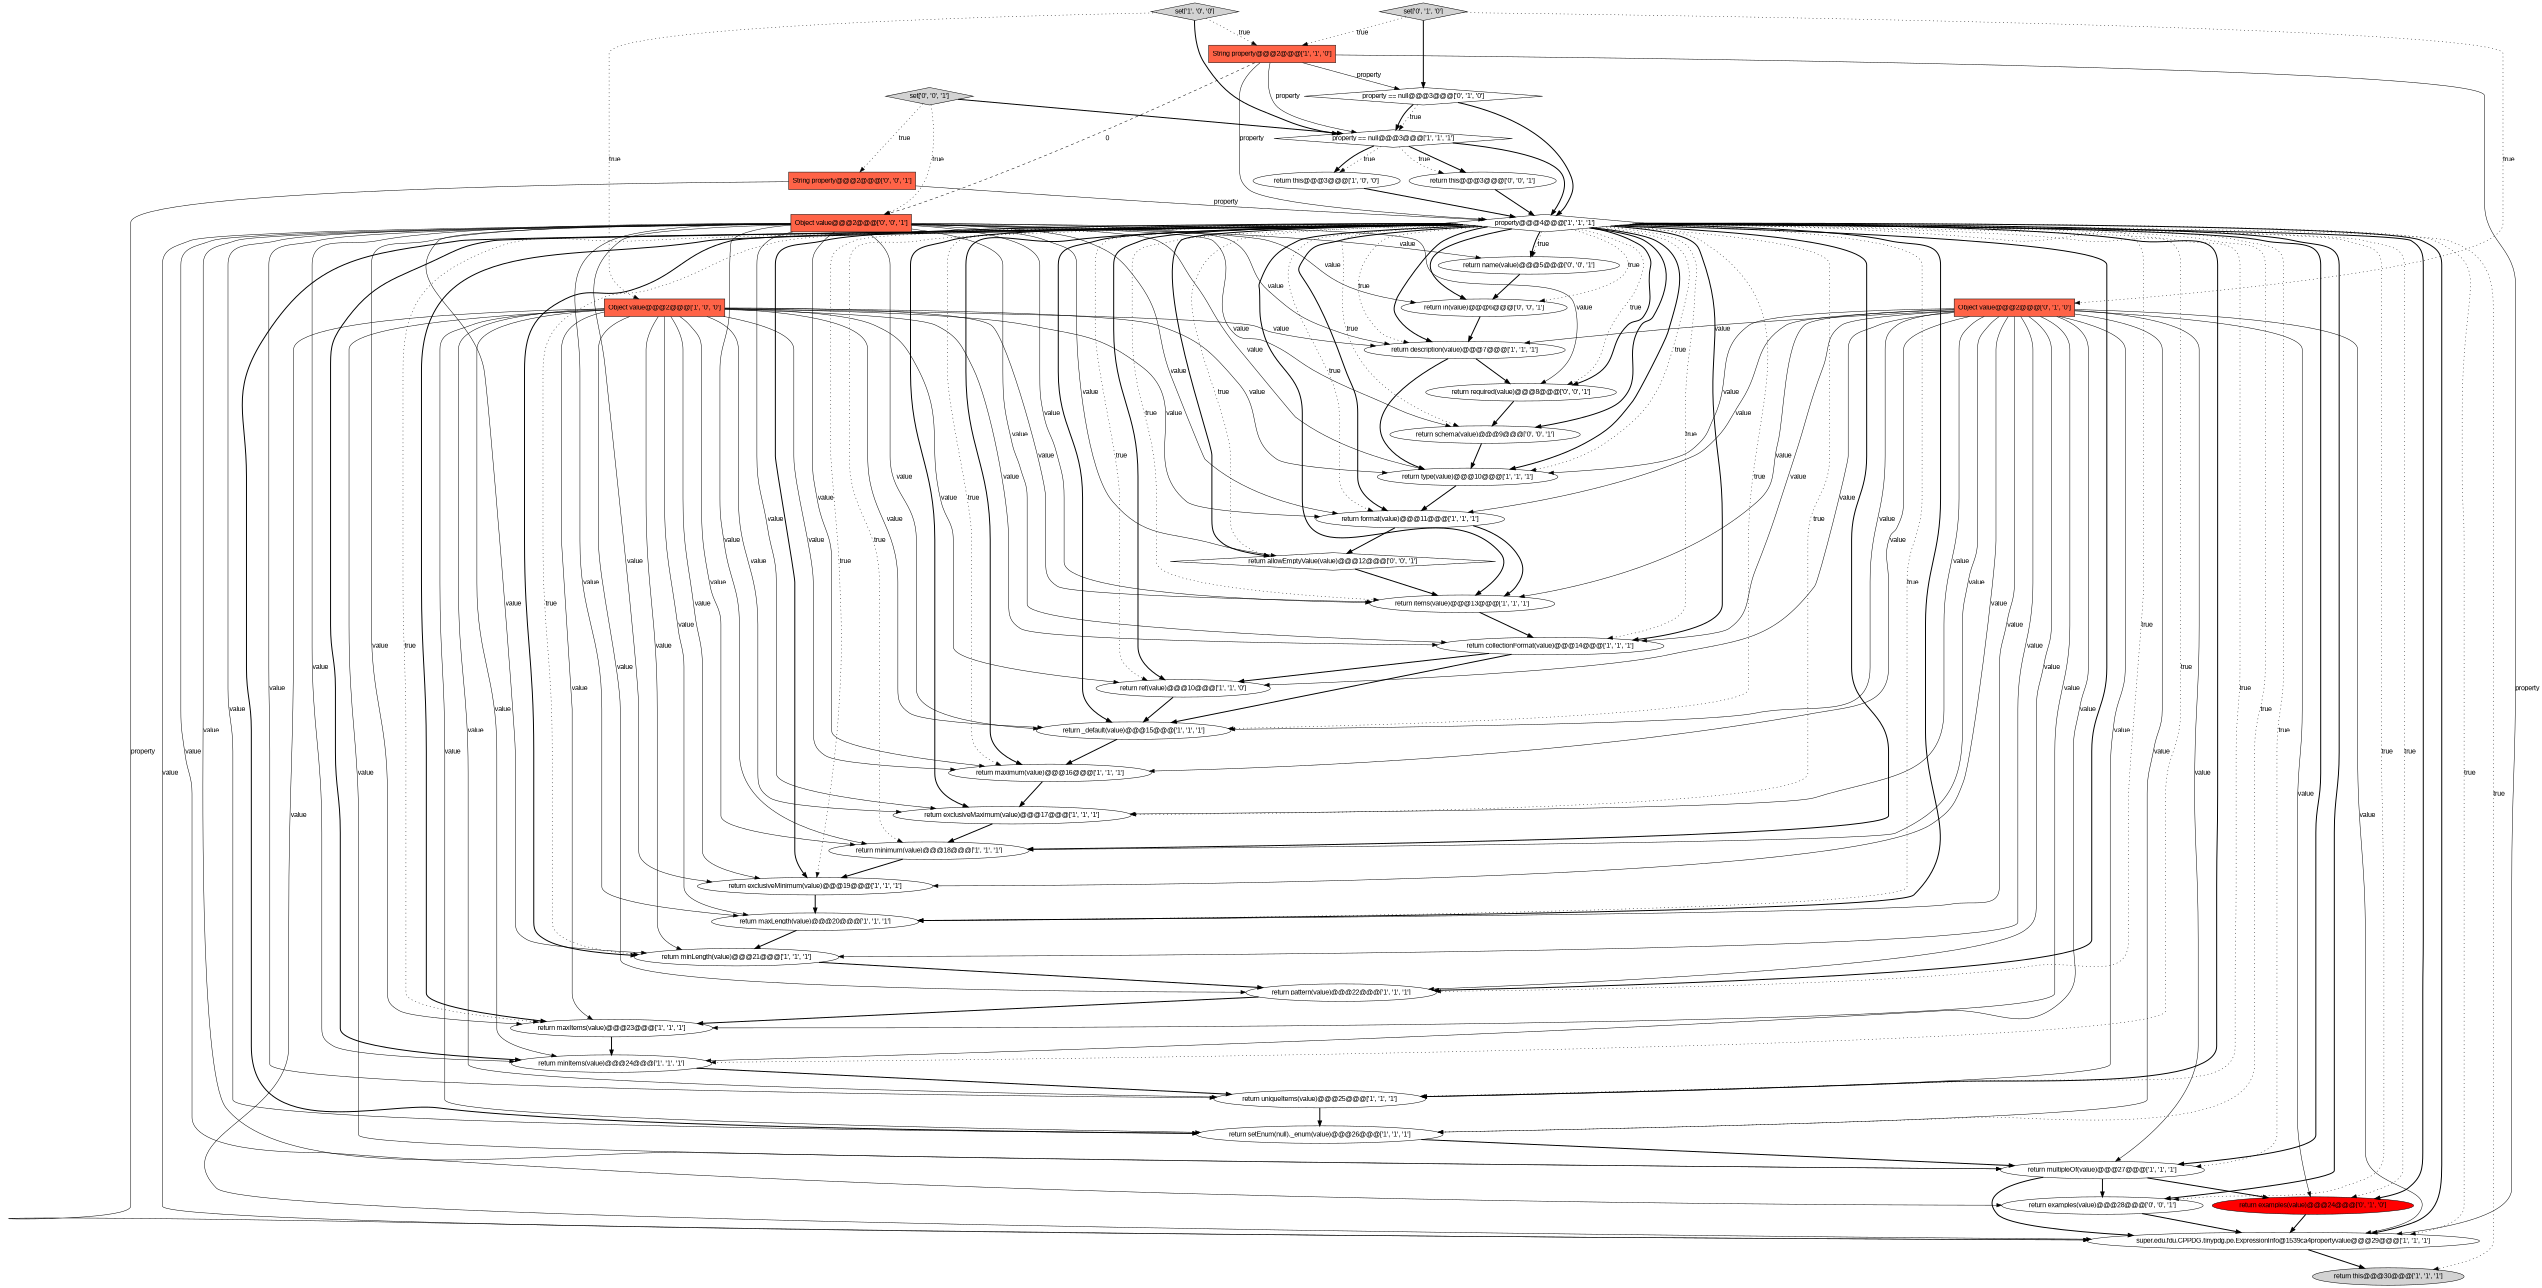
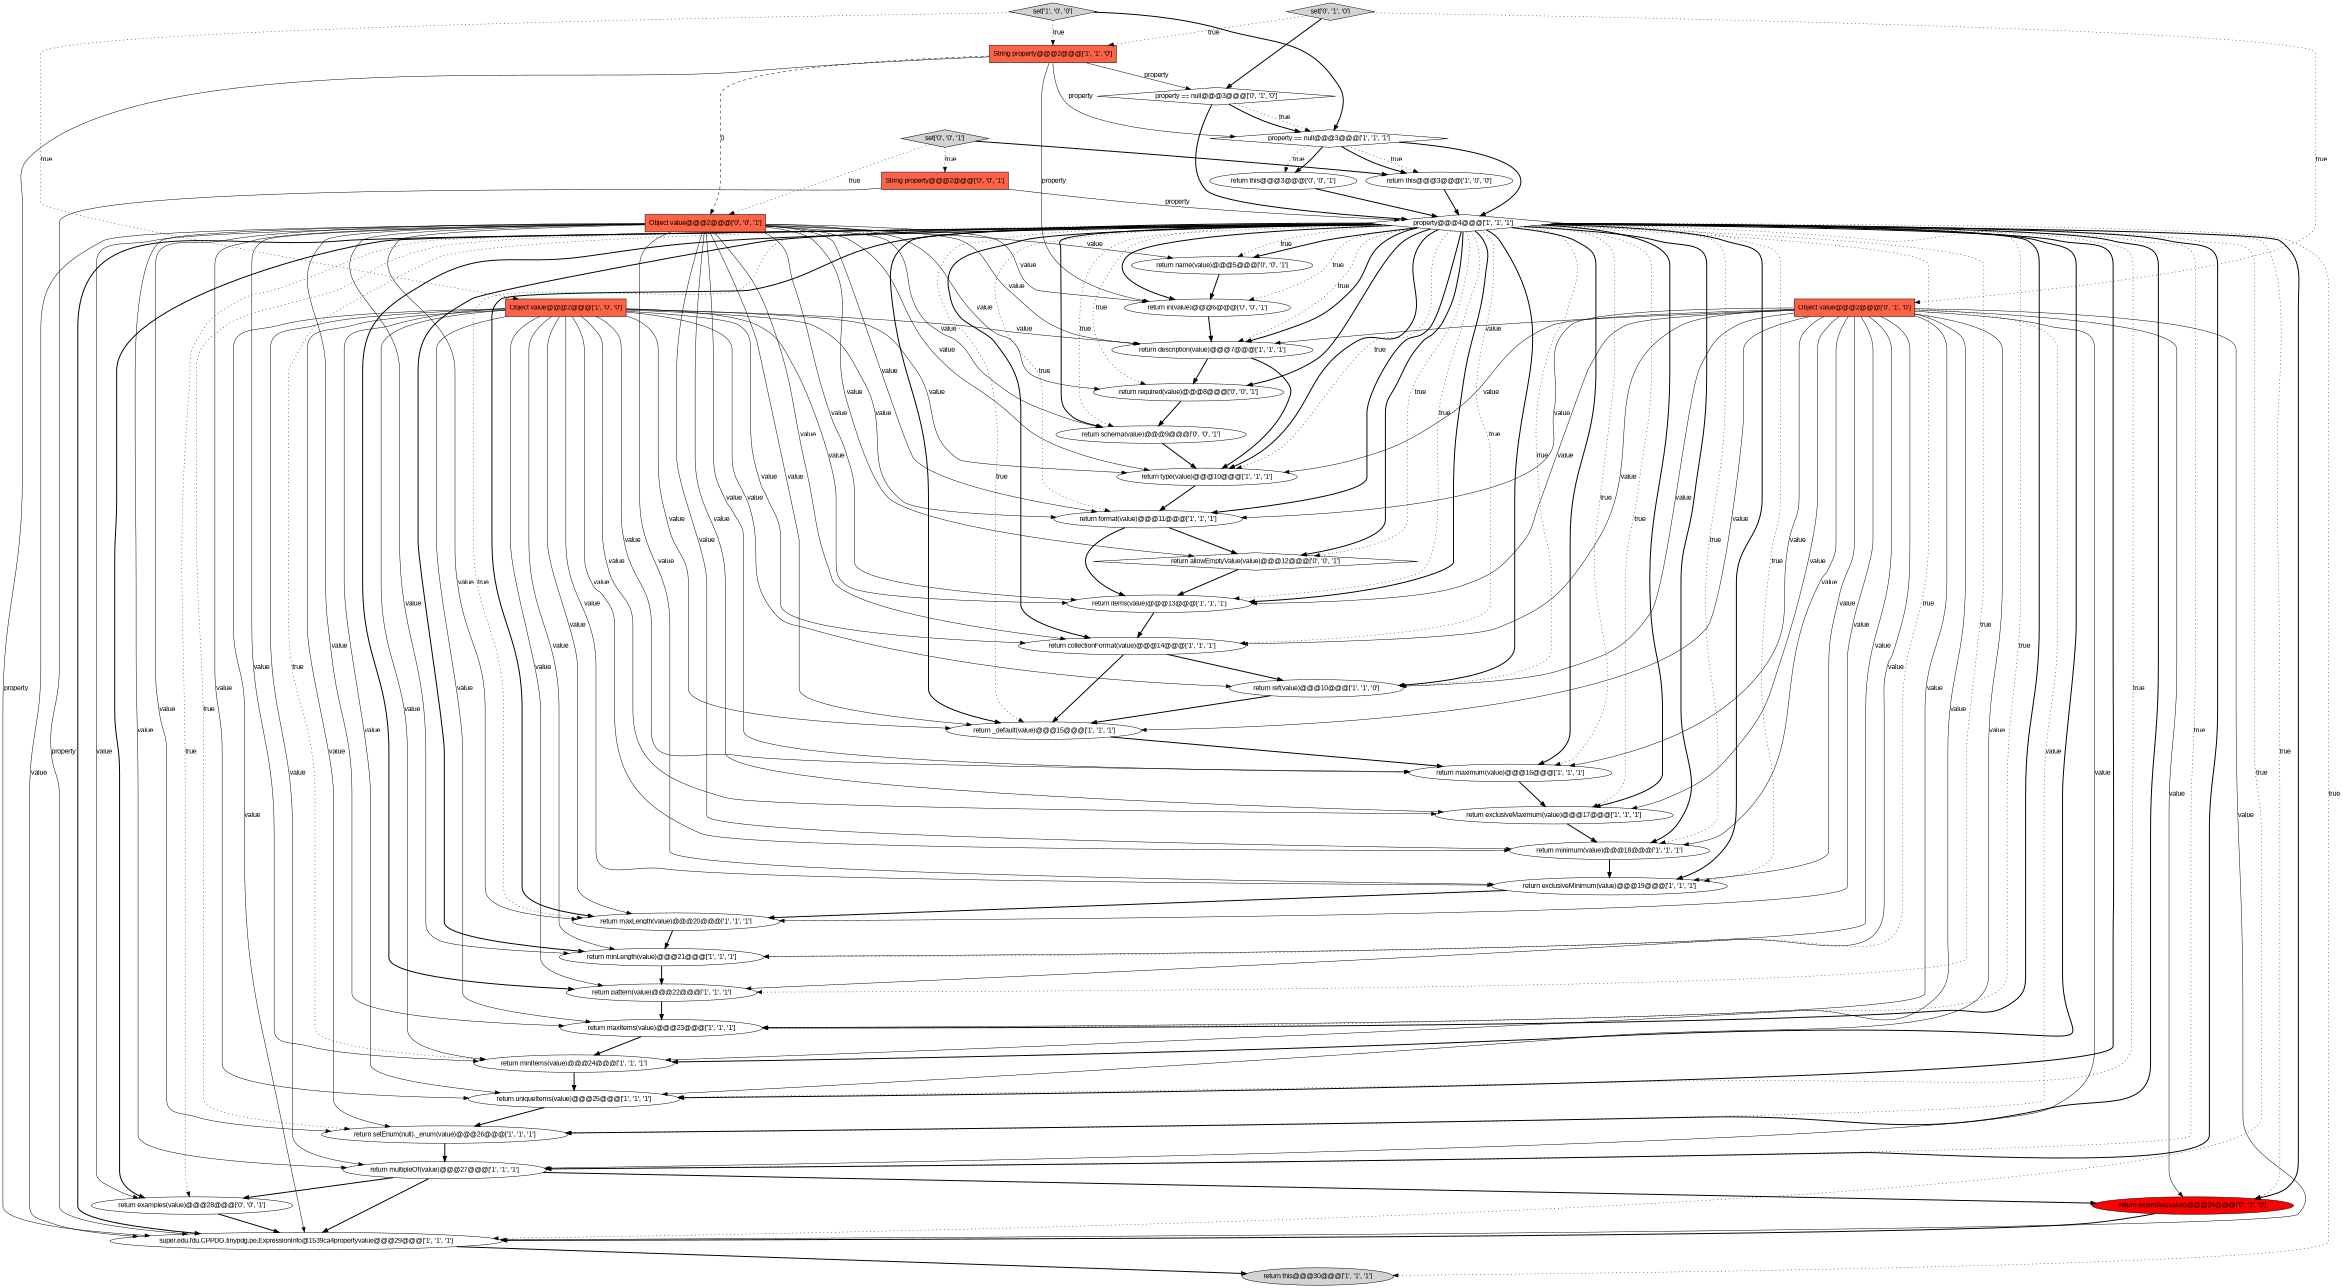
edge "set['0', '0', '1']" -> "property == null@@@3@@@['1', '1', '1']": now "set['0', '0', '1']" -> "return this@@@3@@@['1', '0', '0']"
edge "String property@@@2@@@['1', '1', '0']" -> "property@@@4@@@['1', '1', '1']": now "String property@@@2@@@['1', '1', '0']" -> "return in(value)@@@6@@@['0', '0', '1']"
edge "Object value@@@2@@@['0', '1', '0']" -> "return setEnum(null)._enum(value)@@@26@@@['1', '1', '1']": style solid -> dotted
